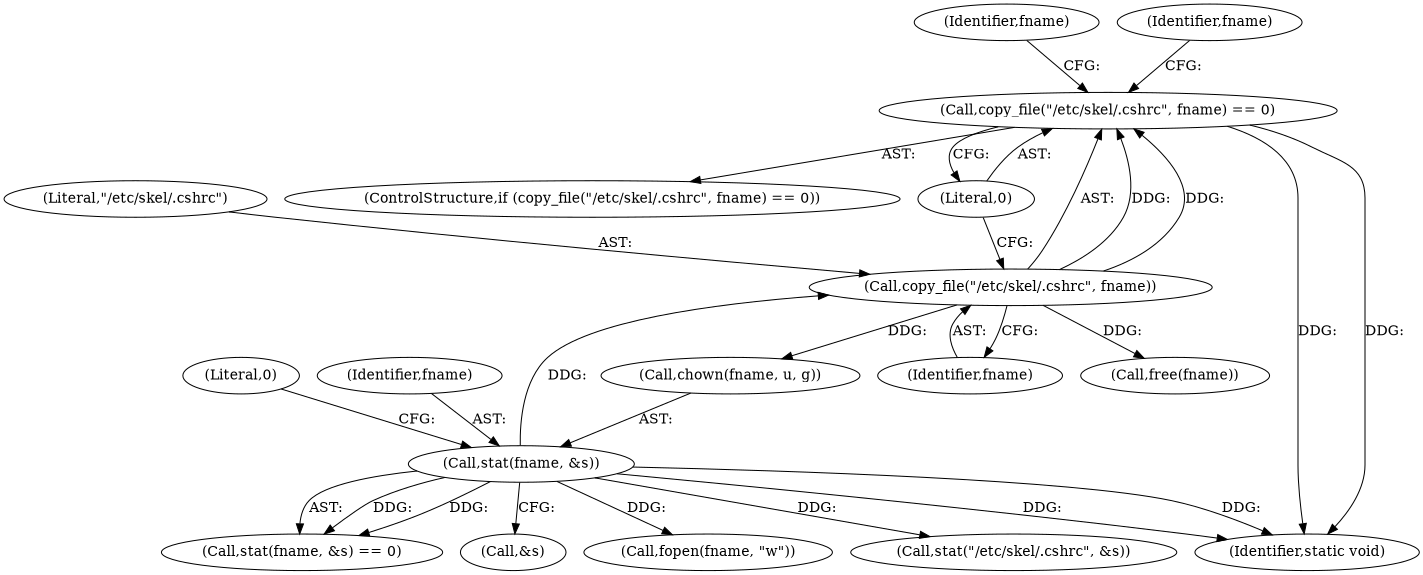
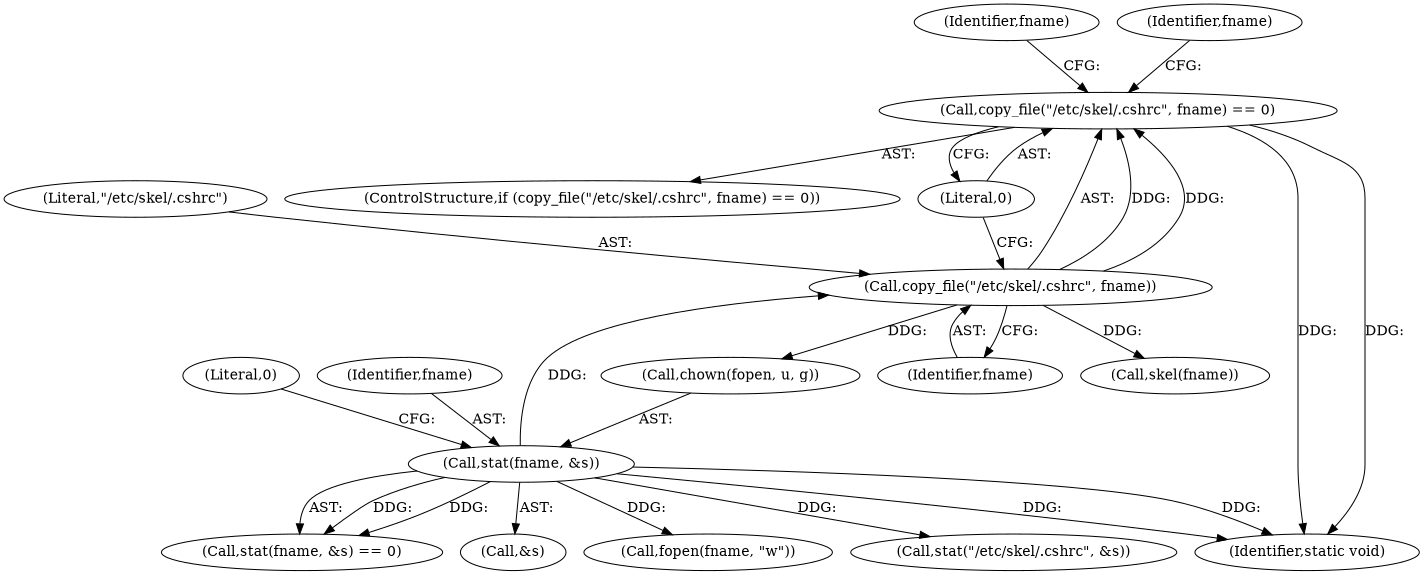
node "(Call,chown(fname, u, g))": label "(Call,chown(fname, u, g))" -> "(Call,chown(fopen, u, g))"
node "(Call,free(fname))": label "(Call,free(fname))" -> "(Call,skel(fname))"
edge "(Call,stat(fname, &s))" -> "(Call,&s)": label "CFG: " -> "AST: "
